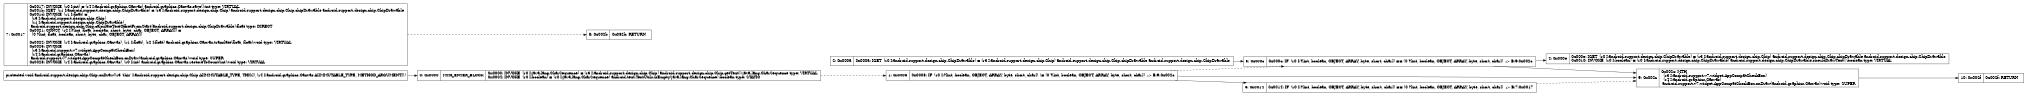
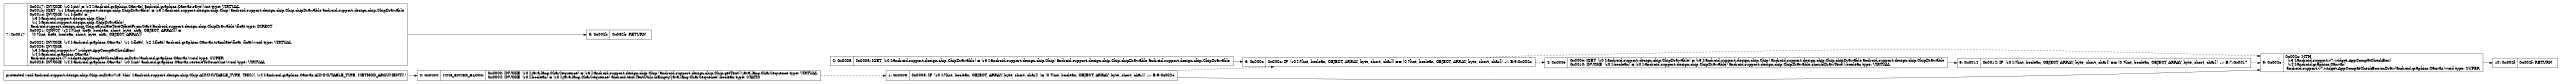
edge "7: 0x0017" -> "8: 0x002b": style dashed -> solid
edge "3: 0x000c" -> "4: 0x000e": style solid -> dashed
edge "3: 0x000c" -> "9: 0x002c": style solid -> dashed
edge "1: 0x0008" -> "5: 0x0014": now "4: 0x000e" -> "5: 0x0014"
